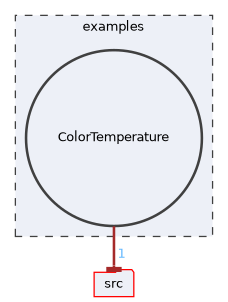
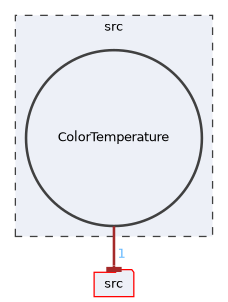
cluster "examples": label "examples" -> "src"
